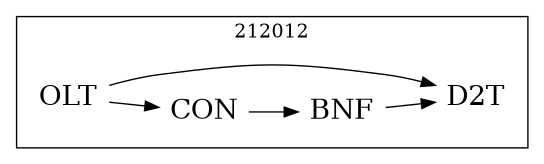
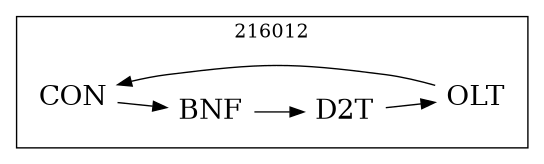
cluster "212012": label "212012" -> "216012"
edge "OLT" -> "D2T": reversed
